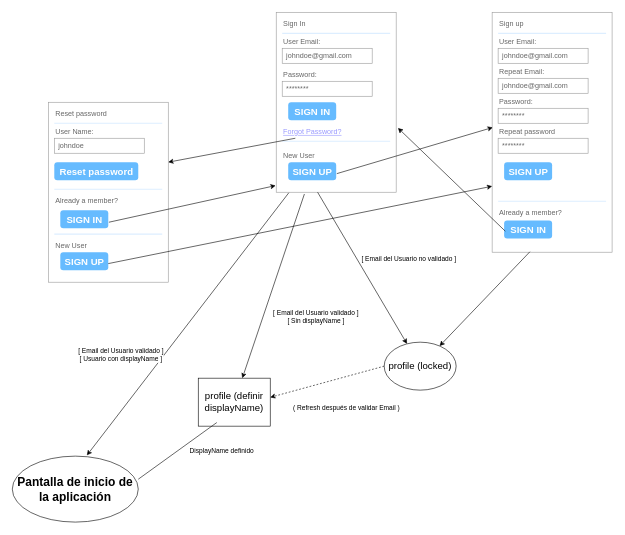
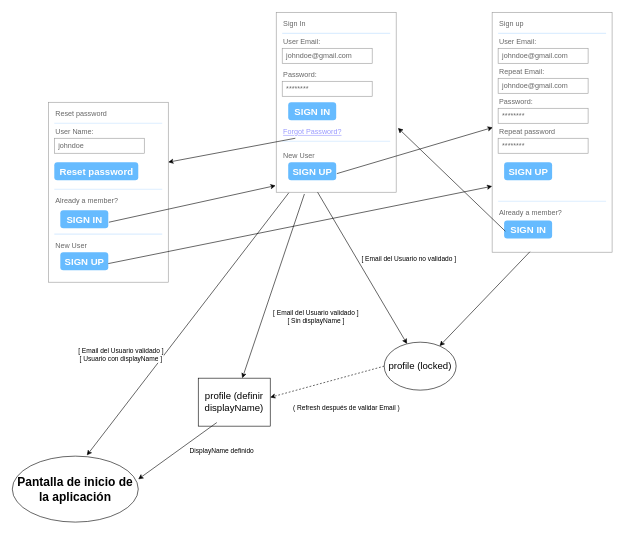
edge "profile (definir displayName)" -- "Pantalla de inicio de la aplicación": arrowhead none -> classic
